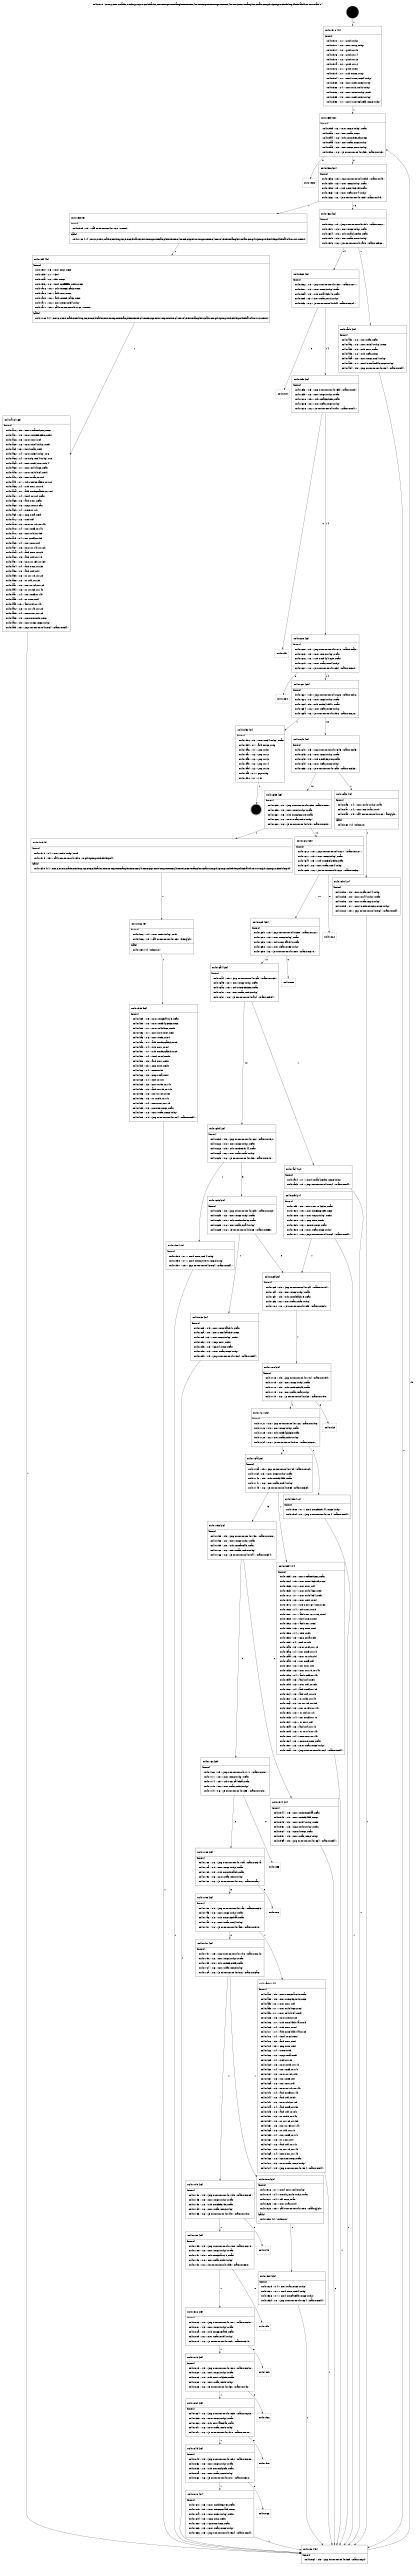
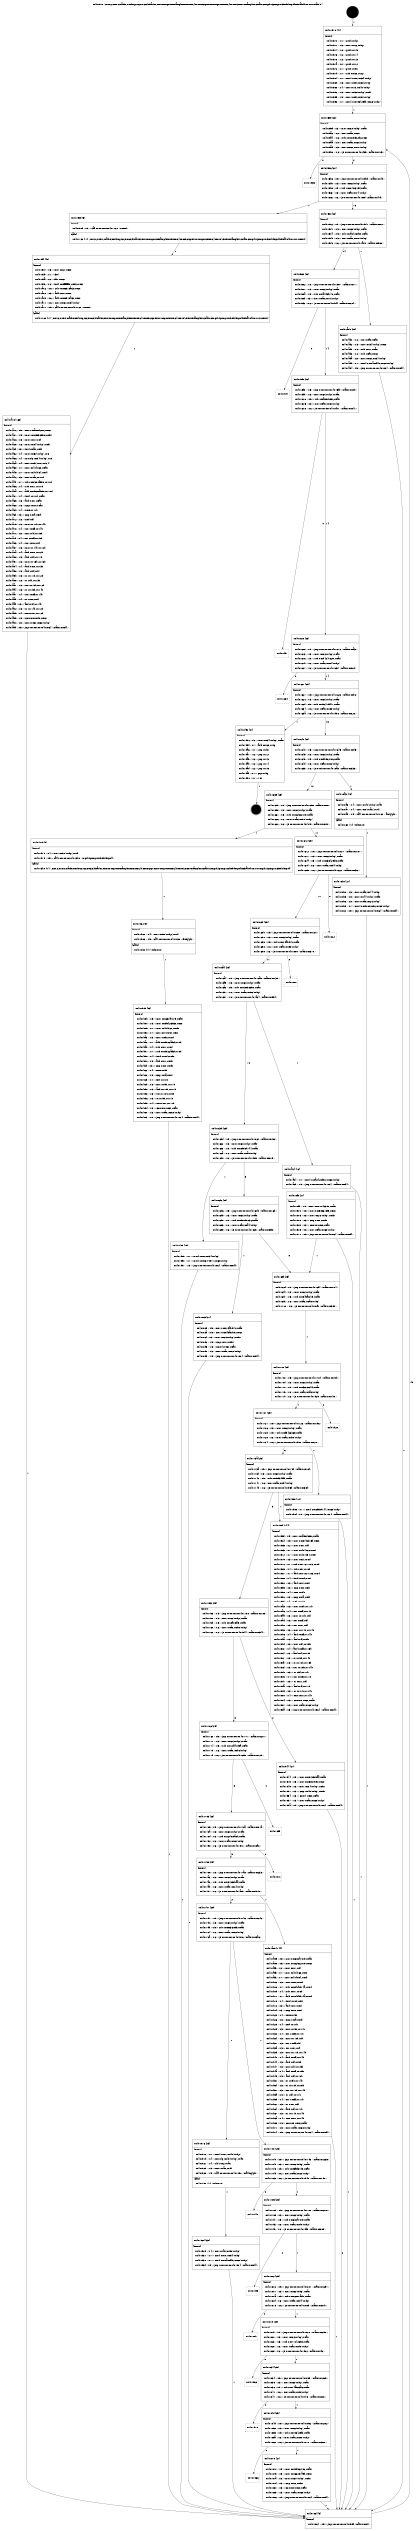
edge "0x40195f [144]" -> "0x401e64 [5]": removed, label "1"
